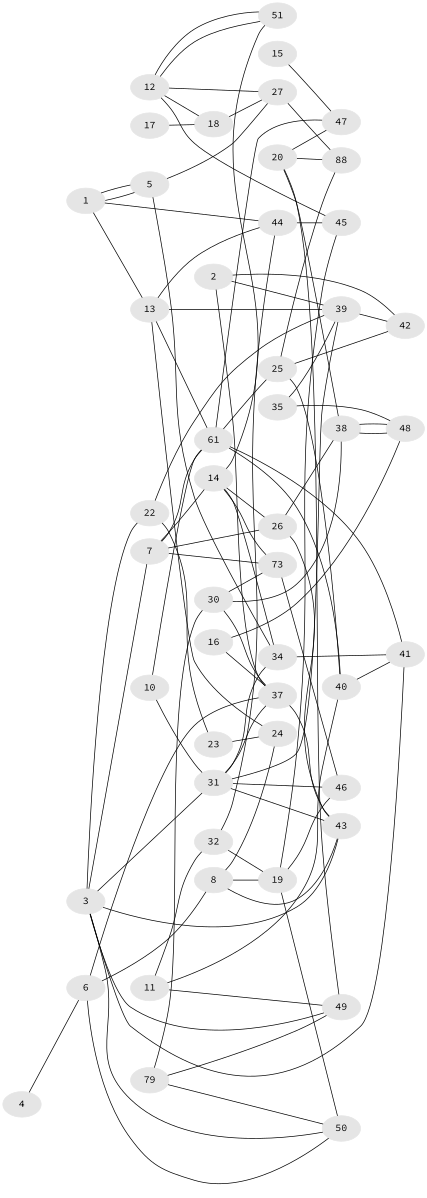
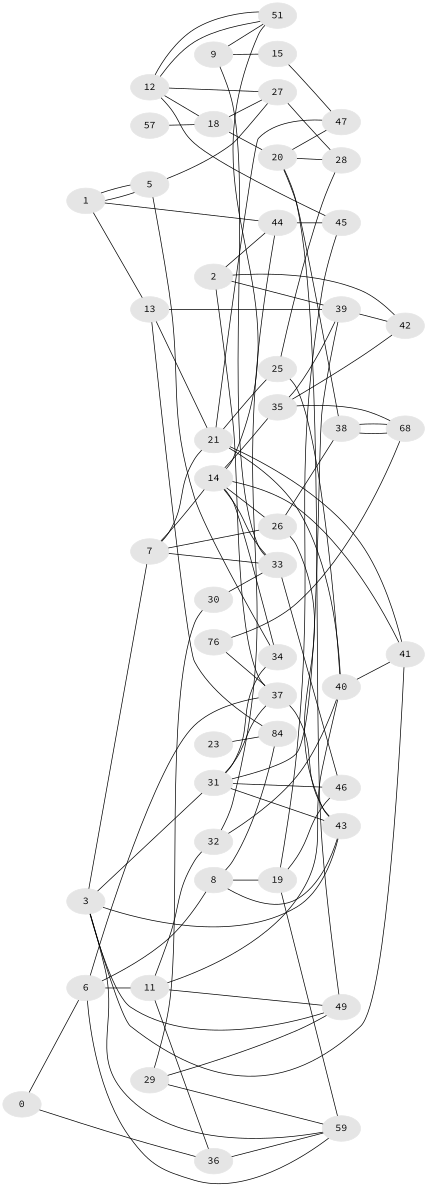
node "9": added
node "17": label "17" -> "57"
edge "18" -- "20": added
node "88": label "88" -> "28"
edge "44" -- "13": now "44" -- "2"
edge "42" -- "25": now "42" -- "35"
node "48": label "48" -> "68"
node "61": label "61" -> "21"
edge "35" -- "14": added
node "22": removed
edge "38" -- "30": removed
node "73": label "73" -> "33"
node "16": label "16" -> "76"
edge "30" -- "37": removed
edge "41" -- "34": now "41" -- "14"
node "10": removed
node "24": label "24" -> "84"
edge "32" -- "19": now "32" -- "40"
edge "6" -- "11": added
node "79": label "79" -> "29"
node "4": label "4" -> "0"
node "50": label "50" -> "59"
node "36": added
